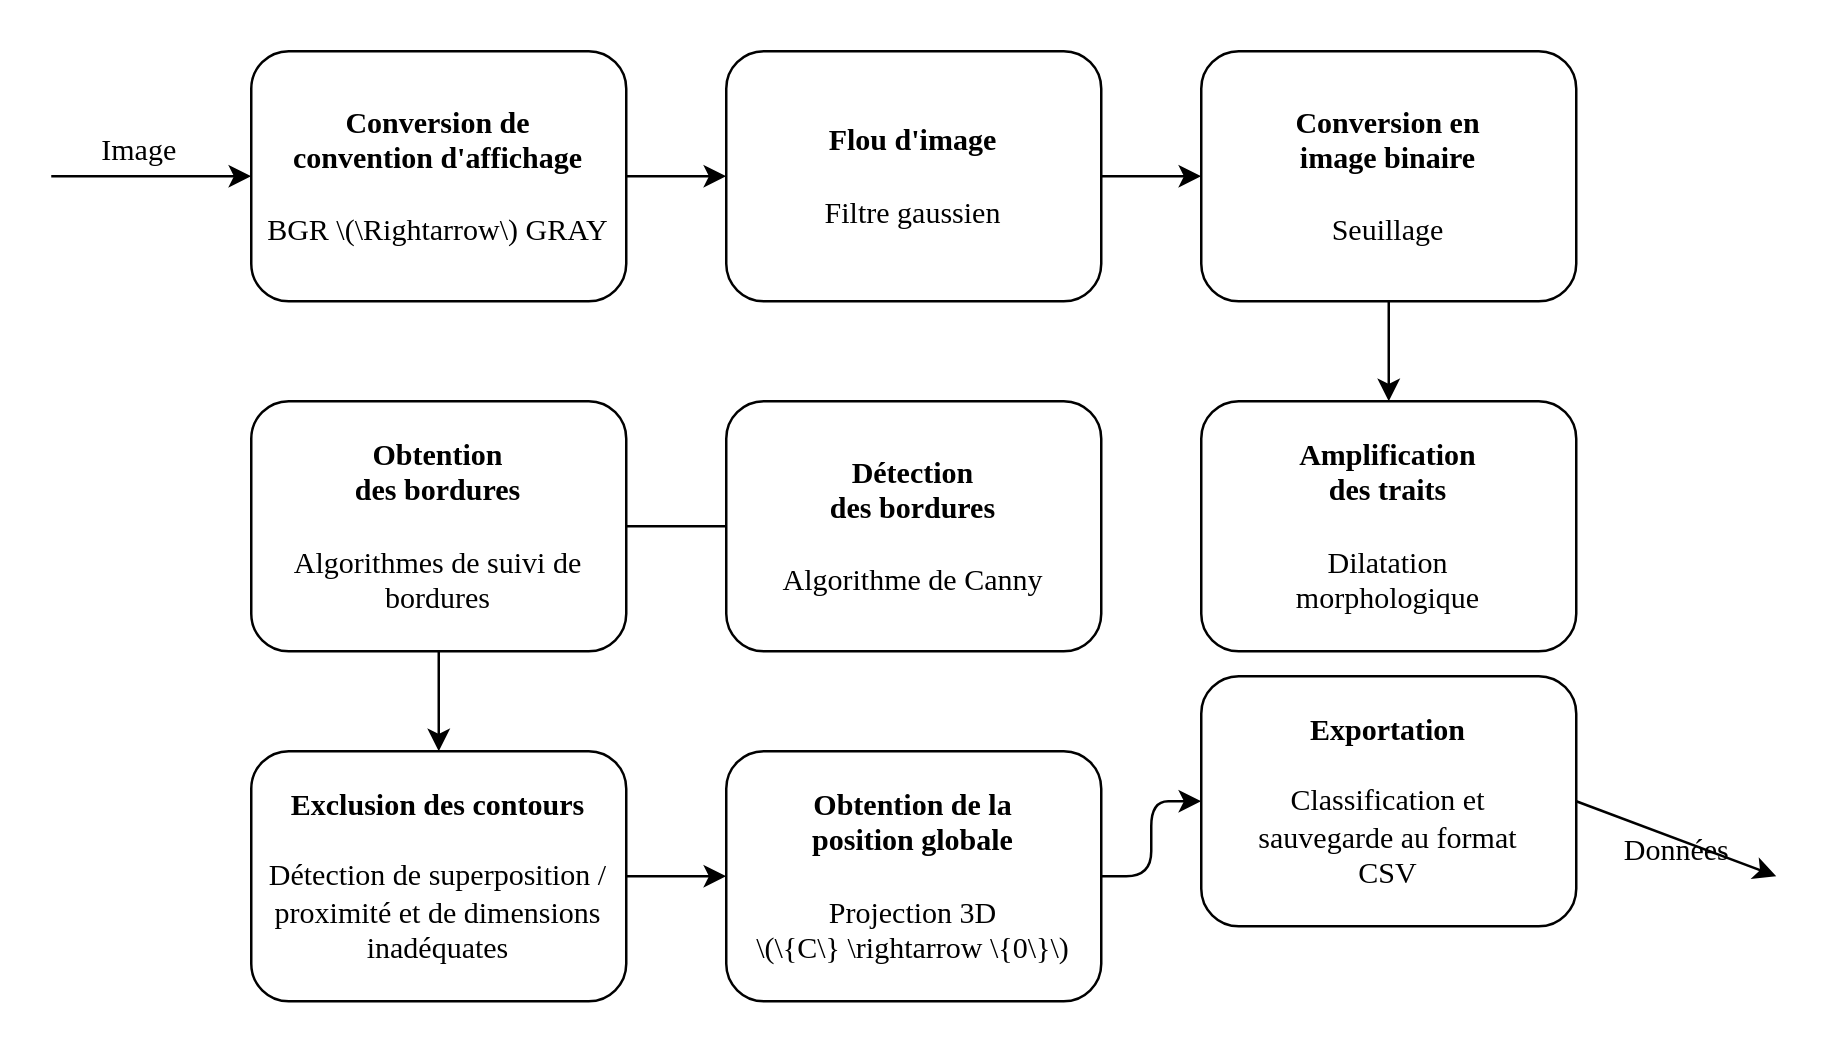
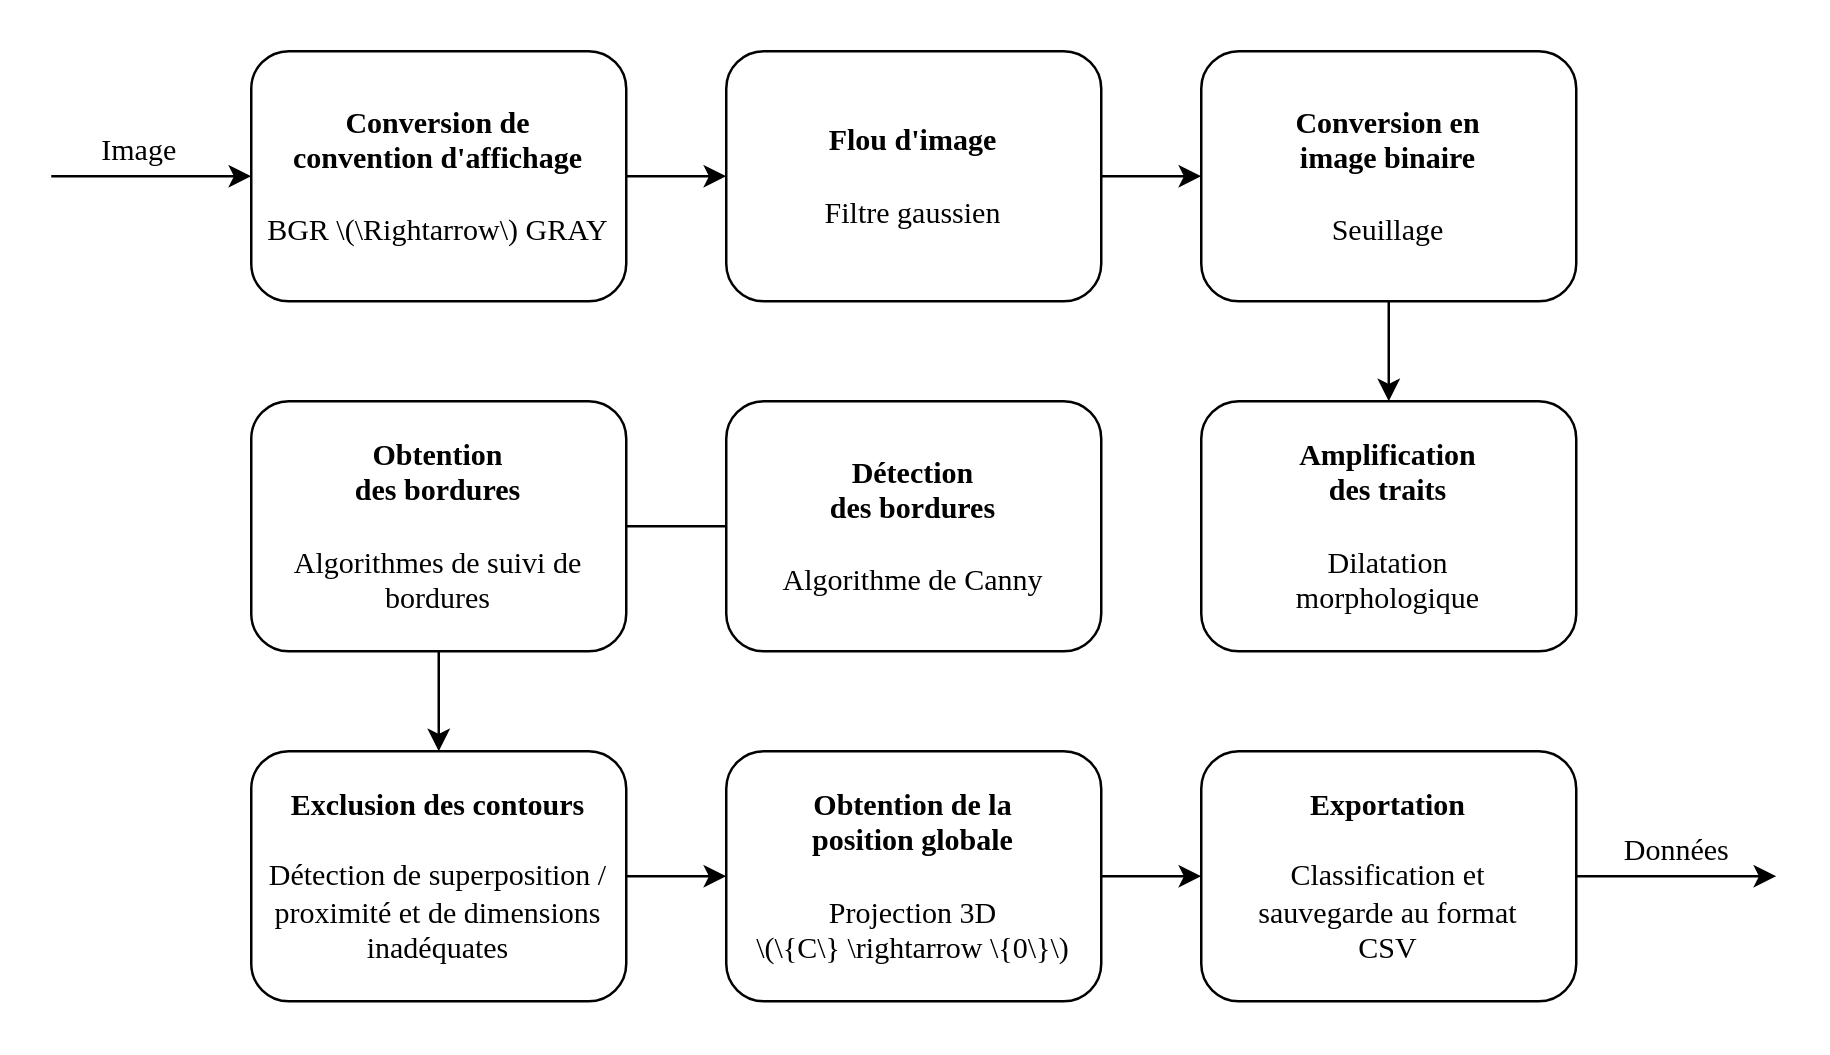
node "Exportation Classification et sauvegarde au format CSV": moved (1389, 801) -> (1389, 876)
